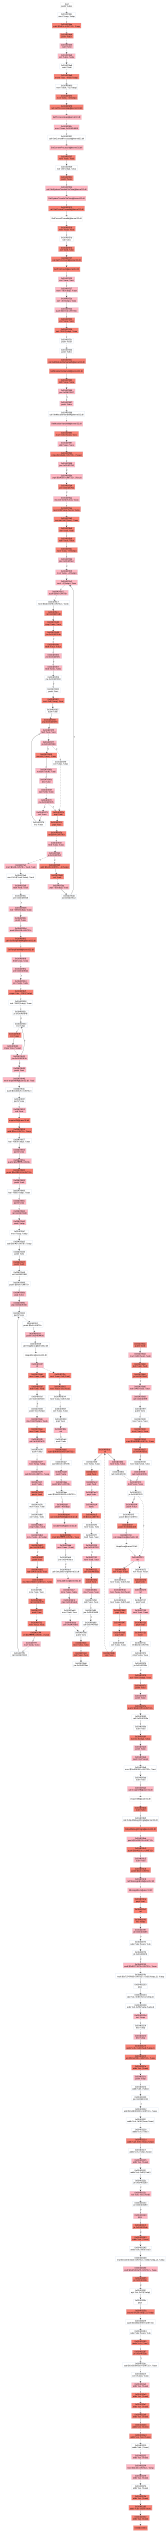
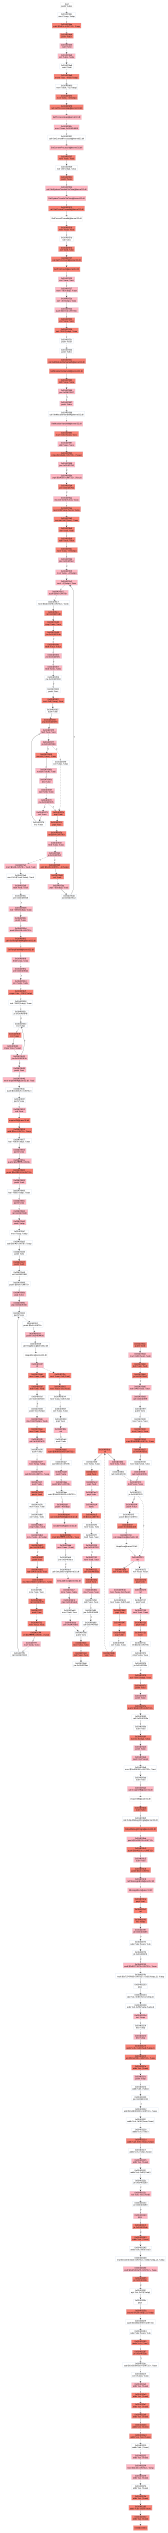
node "0x0040193d movl %eax, 0x4(%esi)": removed
